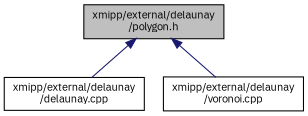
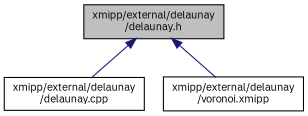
node "xmipp/external/delaunay /polygon.h": label "xmipp/external/delaunay /polygon.h" -> "xmipp/external/delaunay /delaunay.h"
node "xmipp/external/delaunay /voronoi.cpp": label "xmipp/external/delaunay /voronoi.cpp" -> "xmipp/external/delaunay /voronoi.xmipp"
